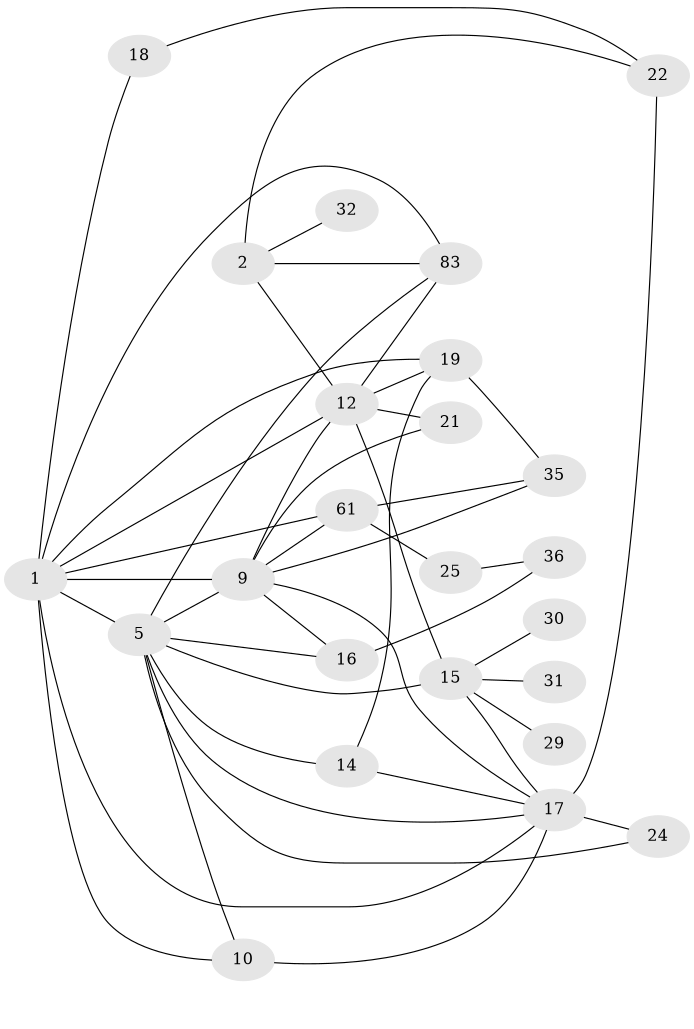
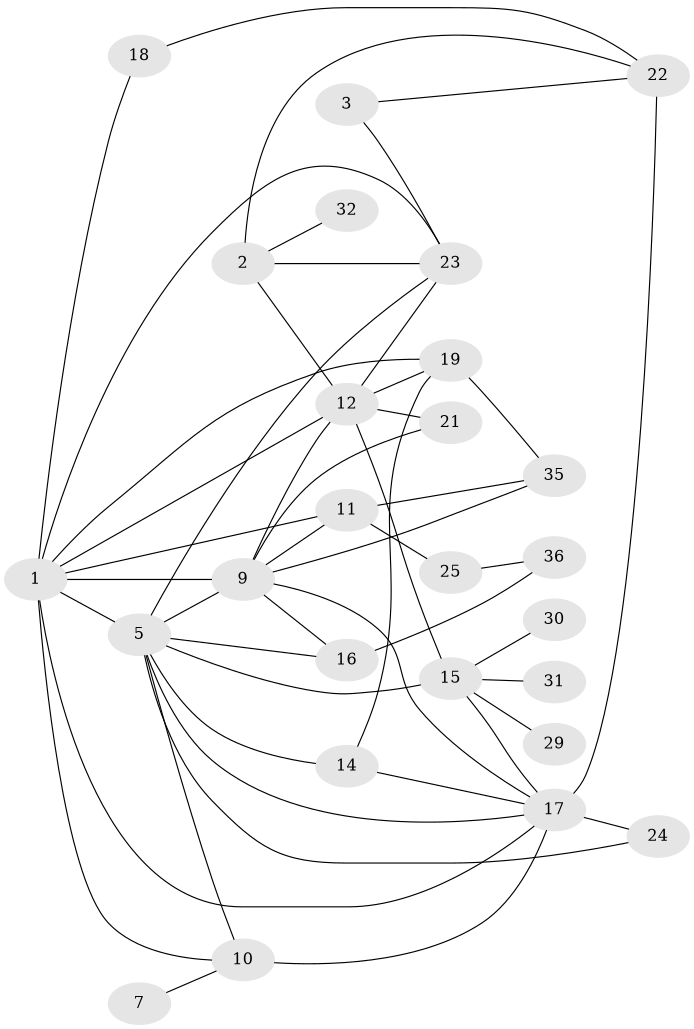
node "3": added
node "83": label "83" -> "23"
node "61": label "61" -> "11"
node "7": added
